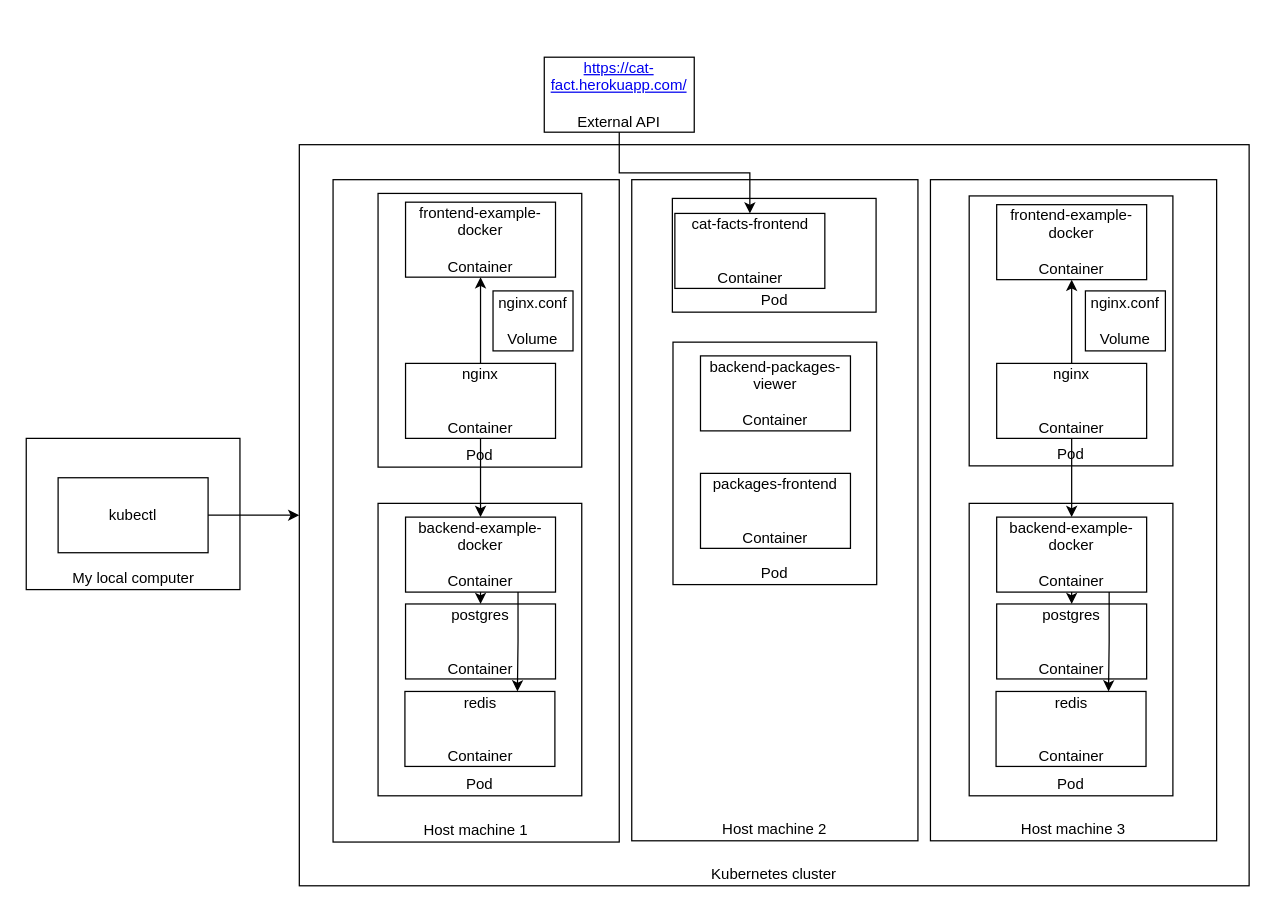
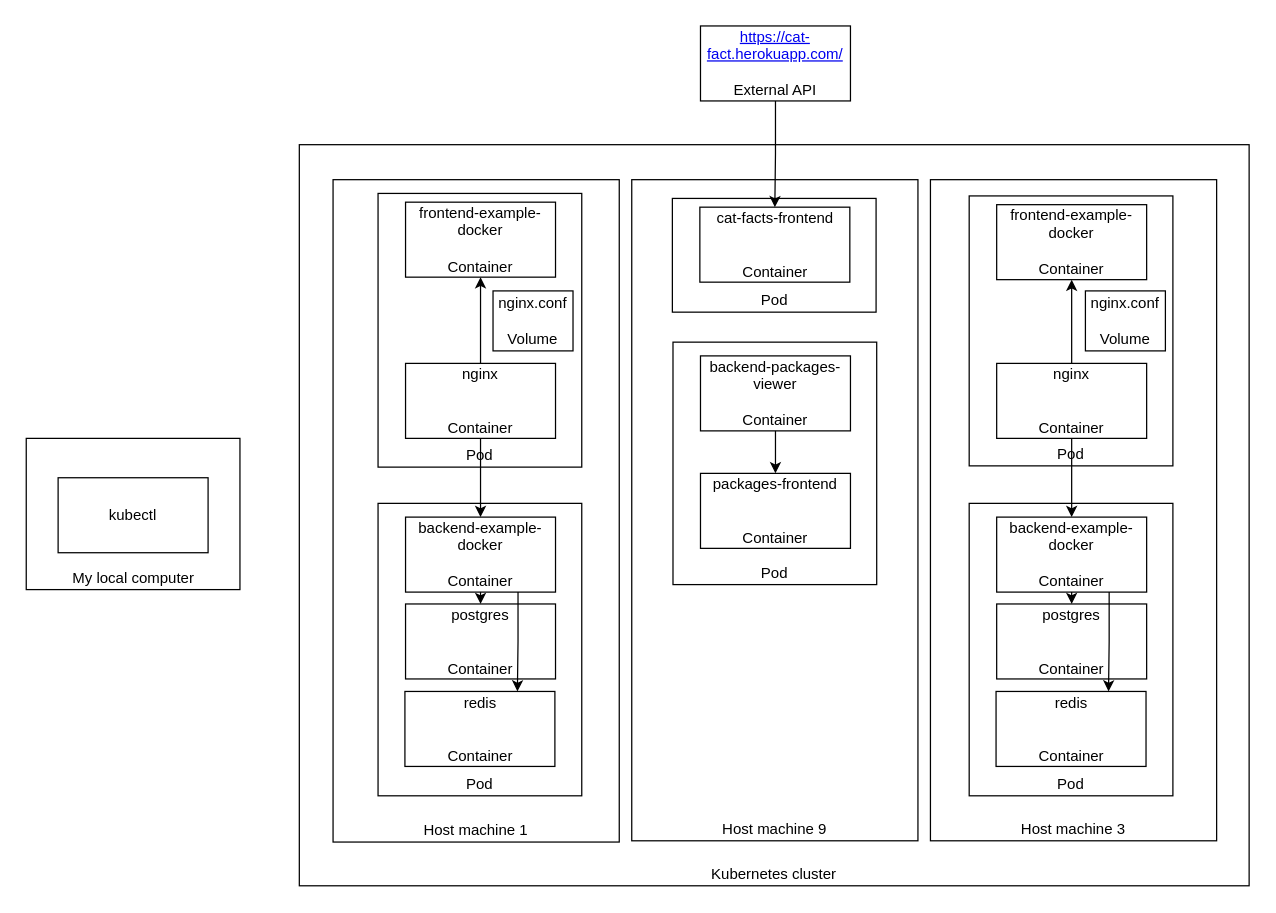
node "https://cat-fact.herokuapp.com/ External API": moved (619, 94) -> (776, 63)
node "cat-facts-frontend Container": moved (750, 251) -> (775, 244)
edge "backend-packages-viewer Container" -> "packages-frontend Container": added
edge "kubectl" -> "Kubernetes cluster": removed
node "Host machine 2": label "Host machine 2" -> "Host machine 9"
